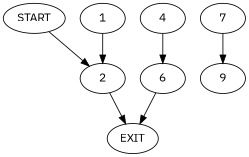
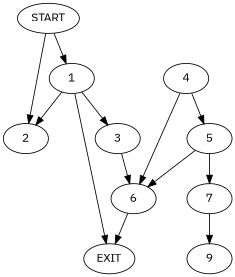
edge "START" -> "1": added
edge "2" -> "EXIT": now "1" -> "EXIT"
node "3": added
node "5": added
